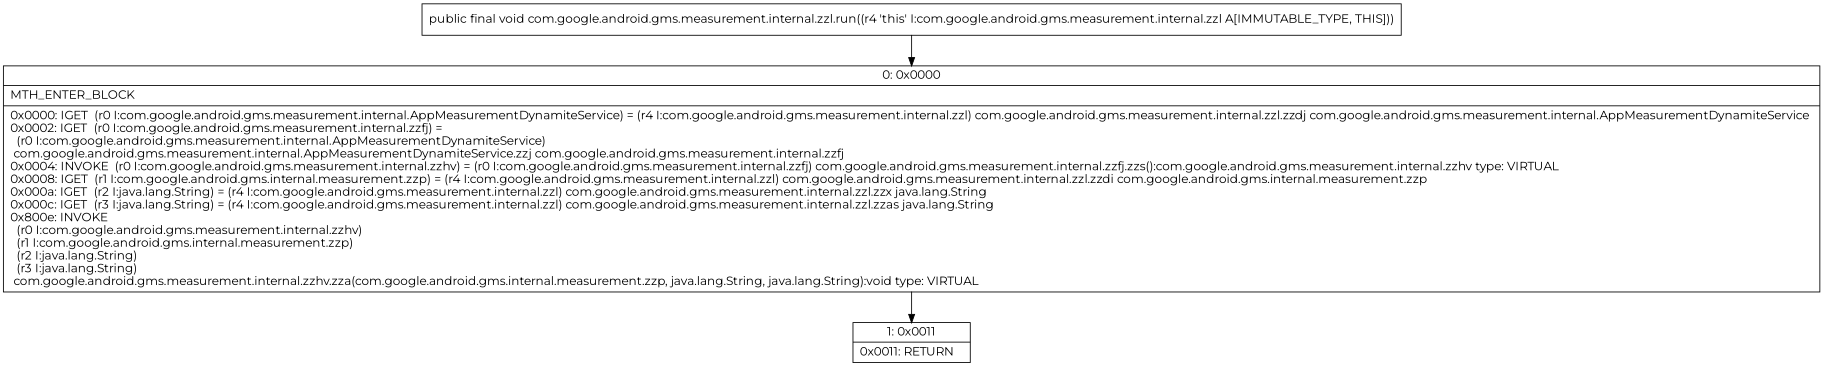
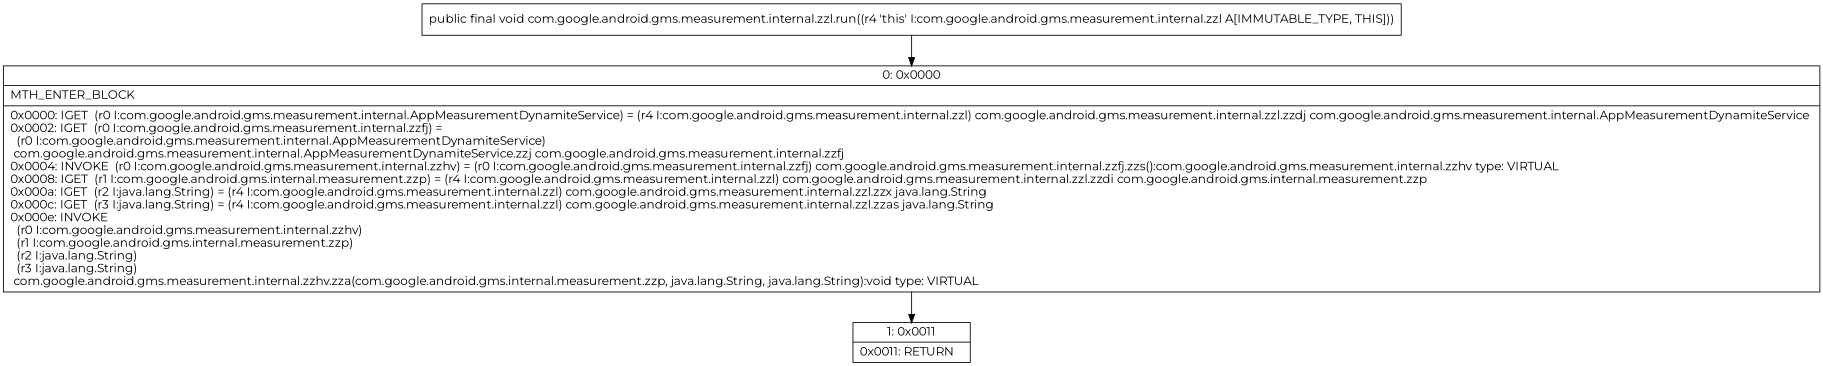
node "0: 0x0000": text "0x800e: INVOKE" -> "0x000e: INVOKE"
